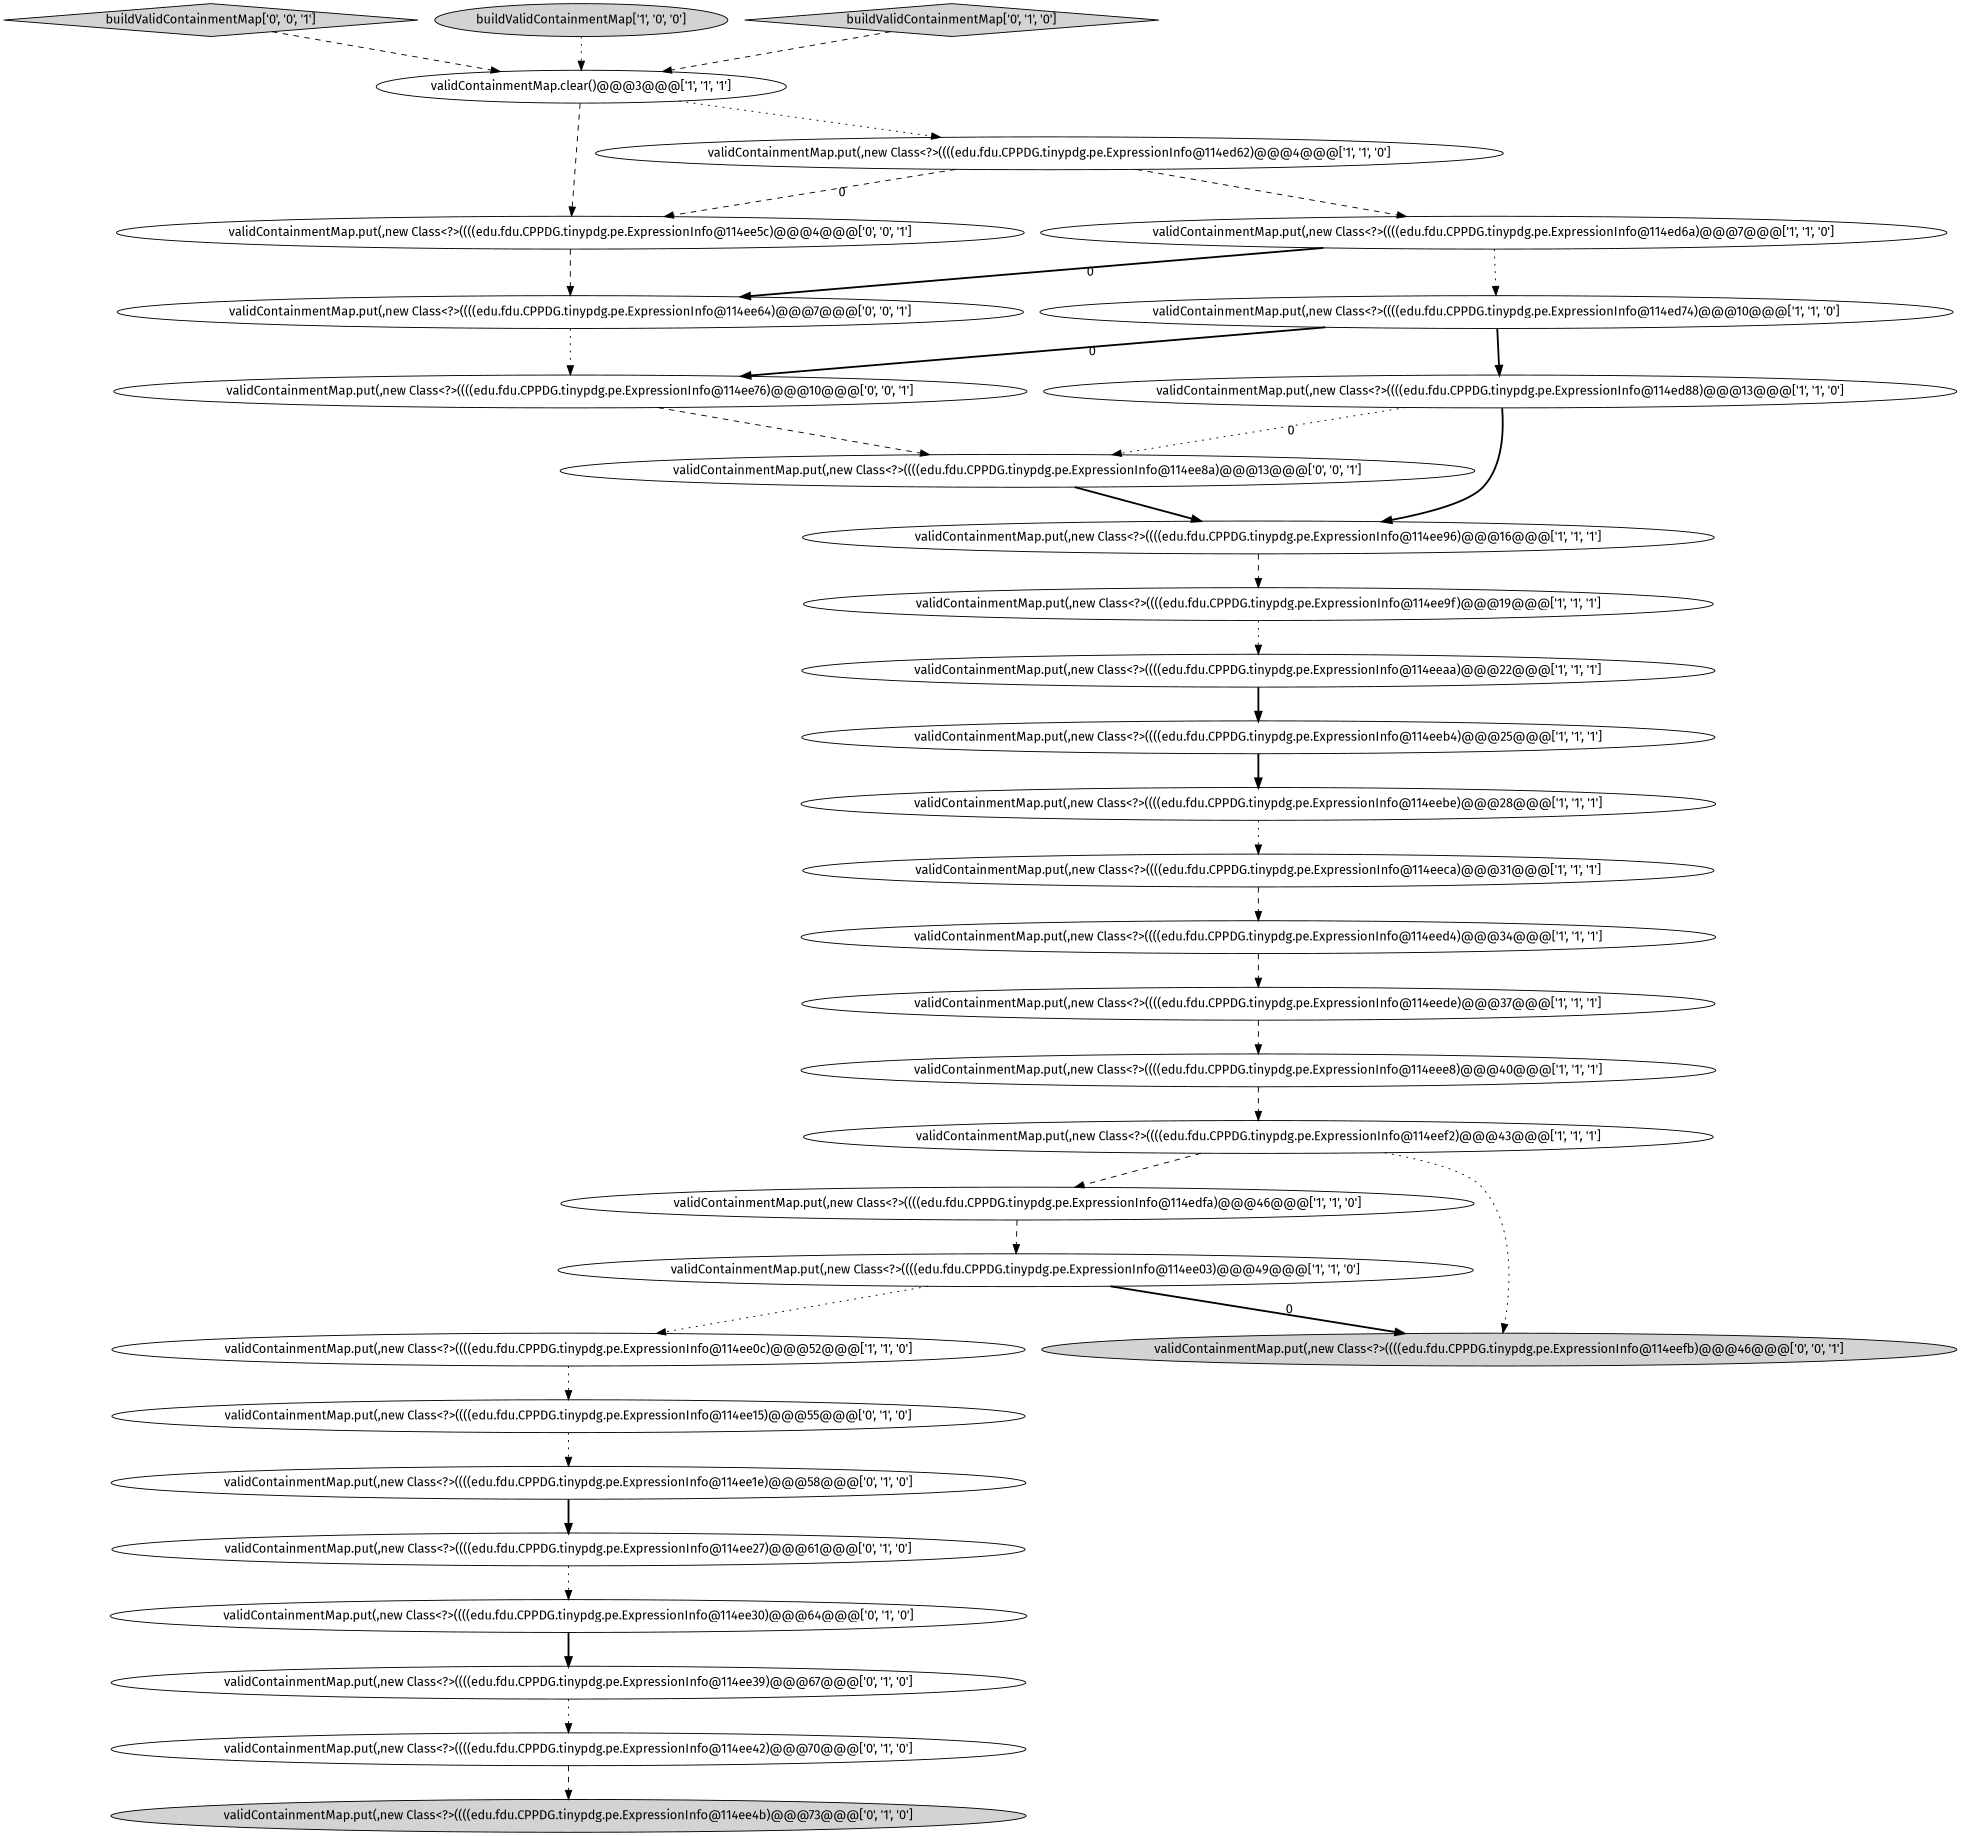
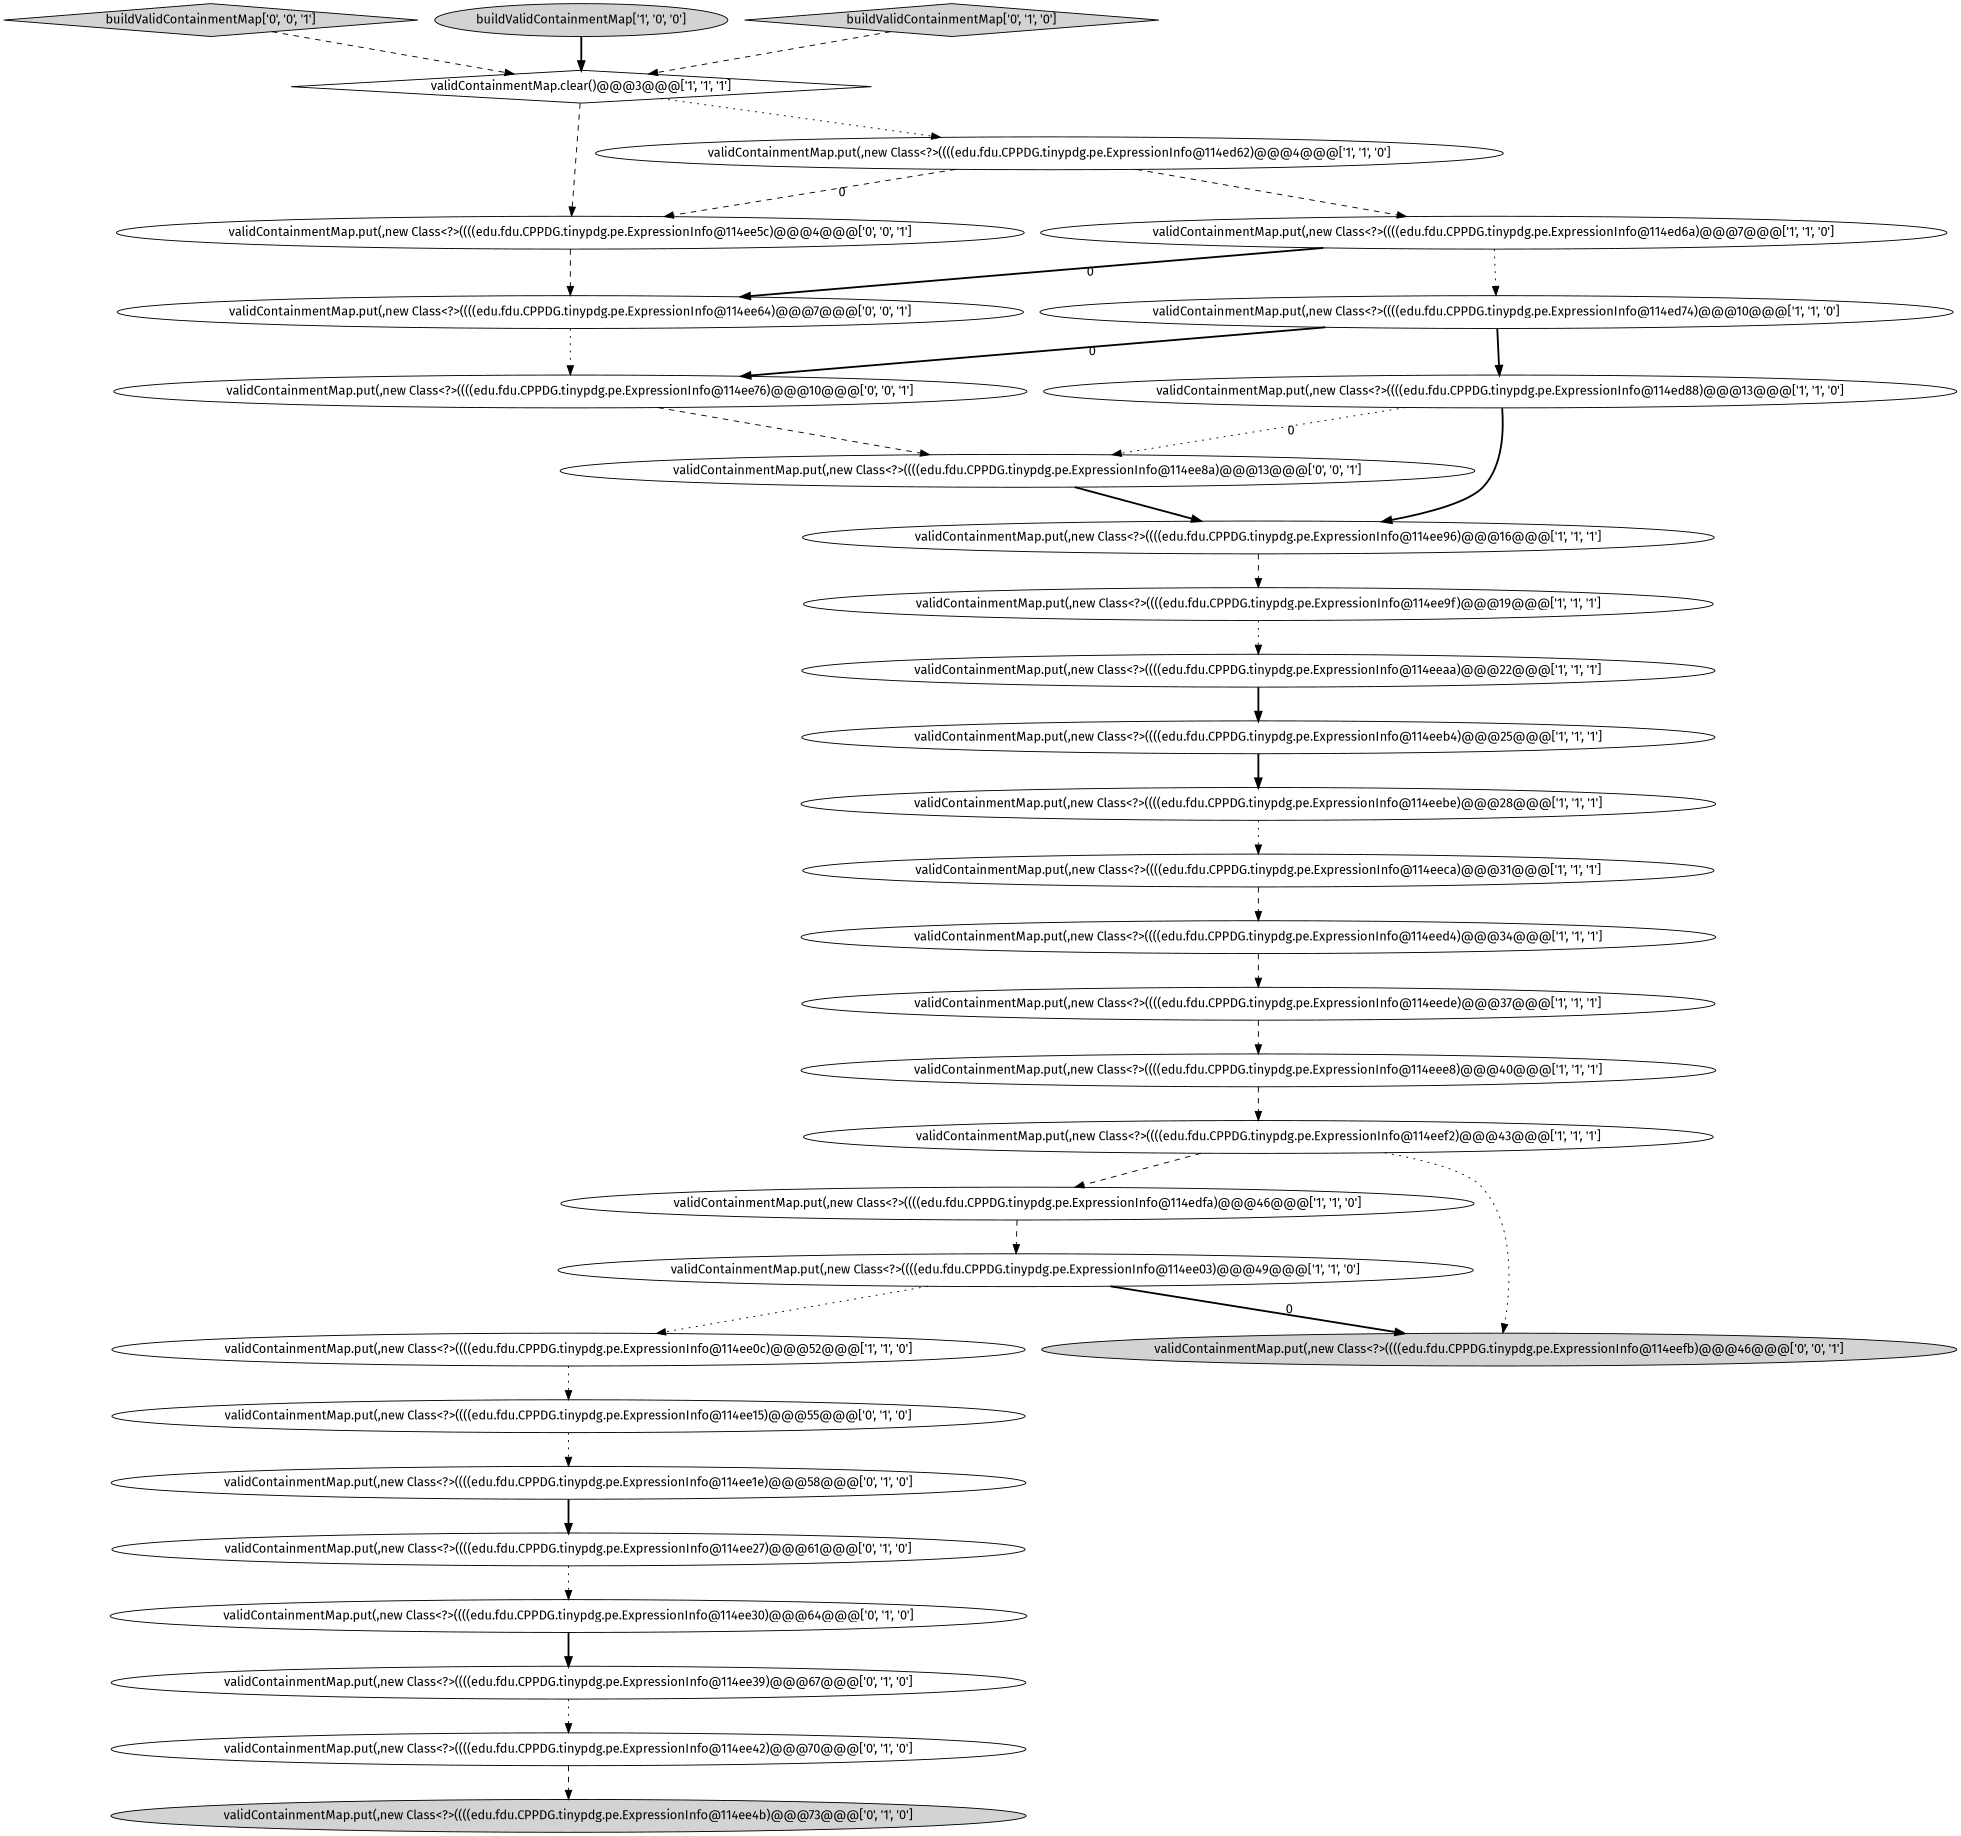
edge "buildValidContainmentMap['1', '0', '0']" -> "validContainmentMap.clear()@@@3@@@['1', '1', '1']": style dotted -> bold
node "validContainmentMap.clear()@@@3@@@['1', '1', '1']": shape ellipse -> diamond
